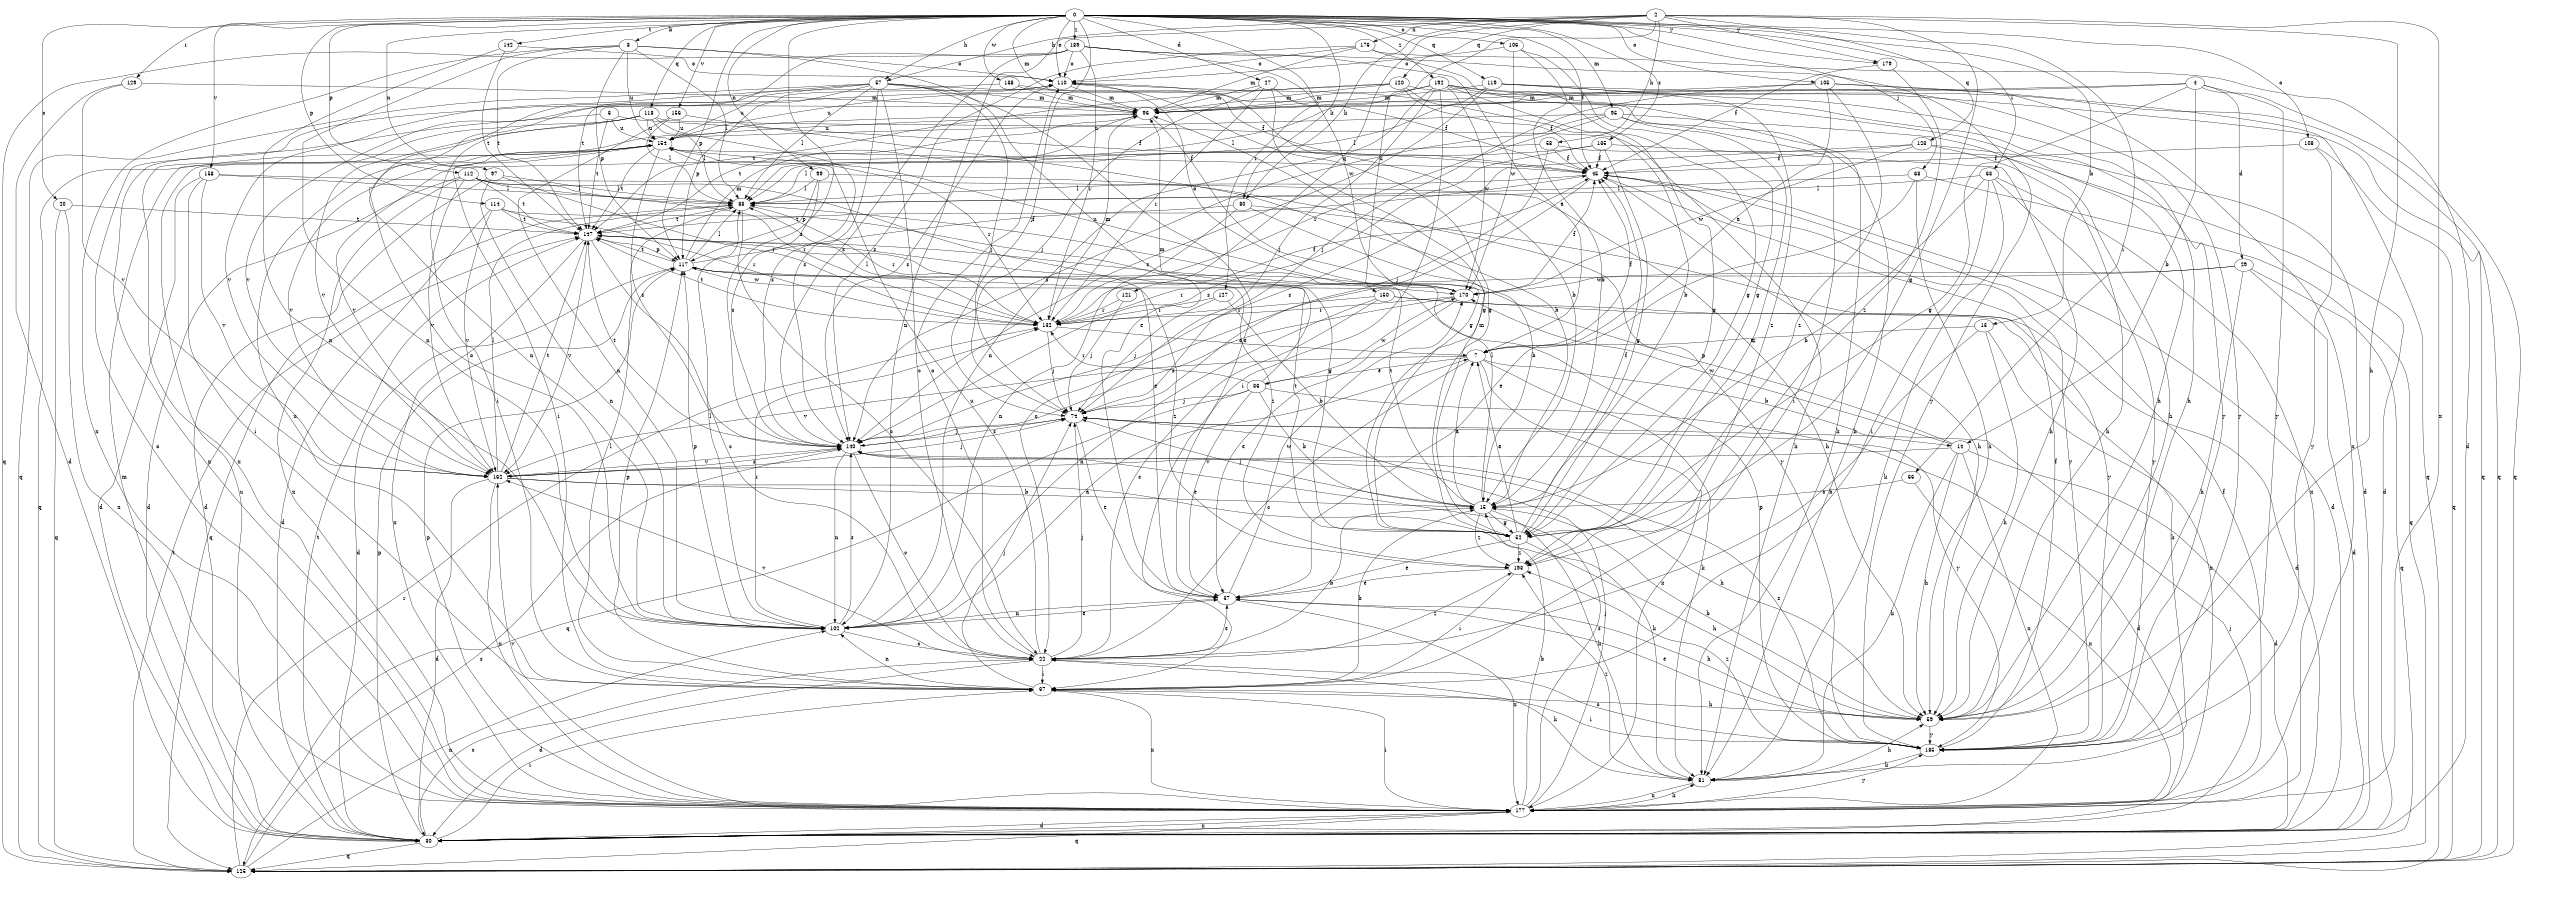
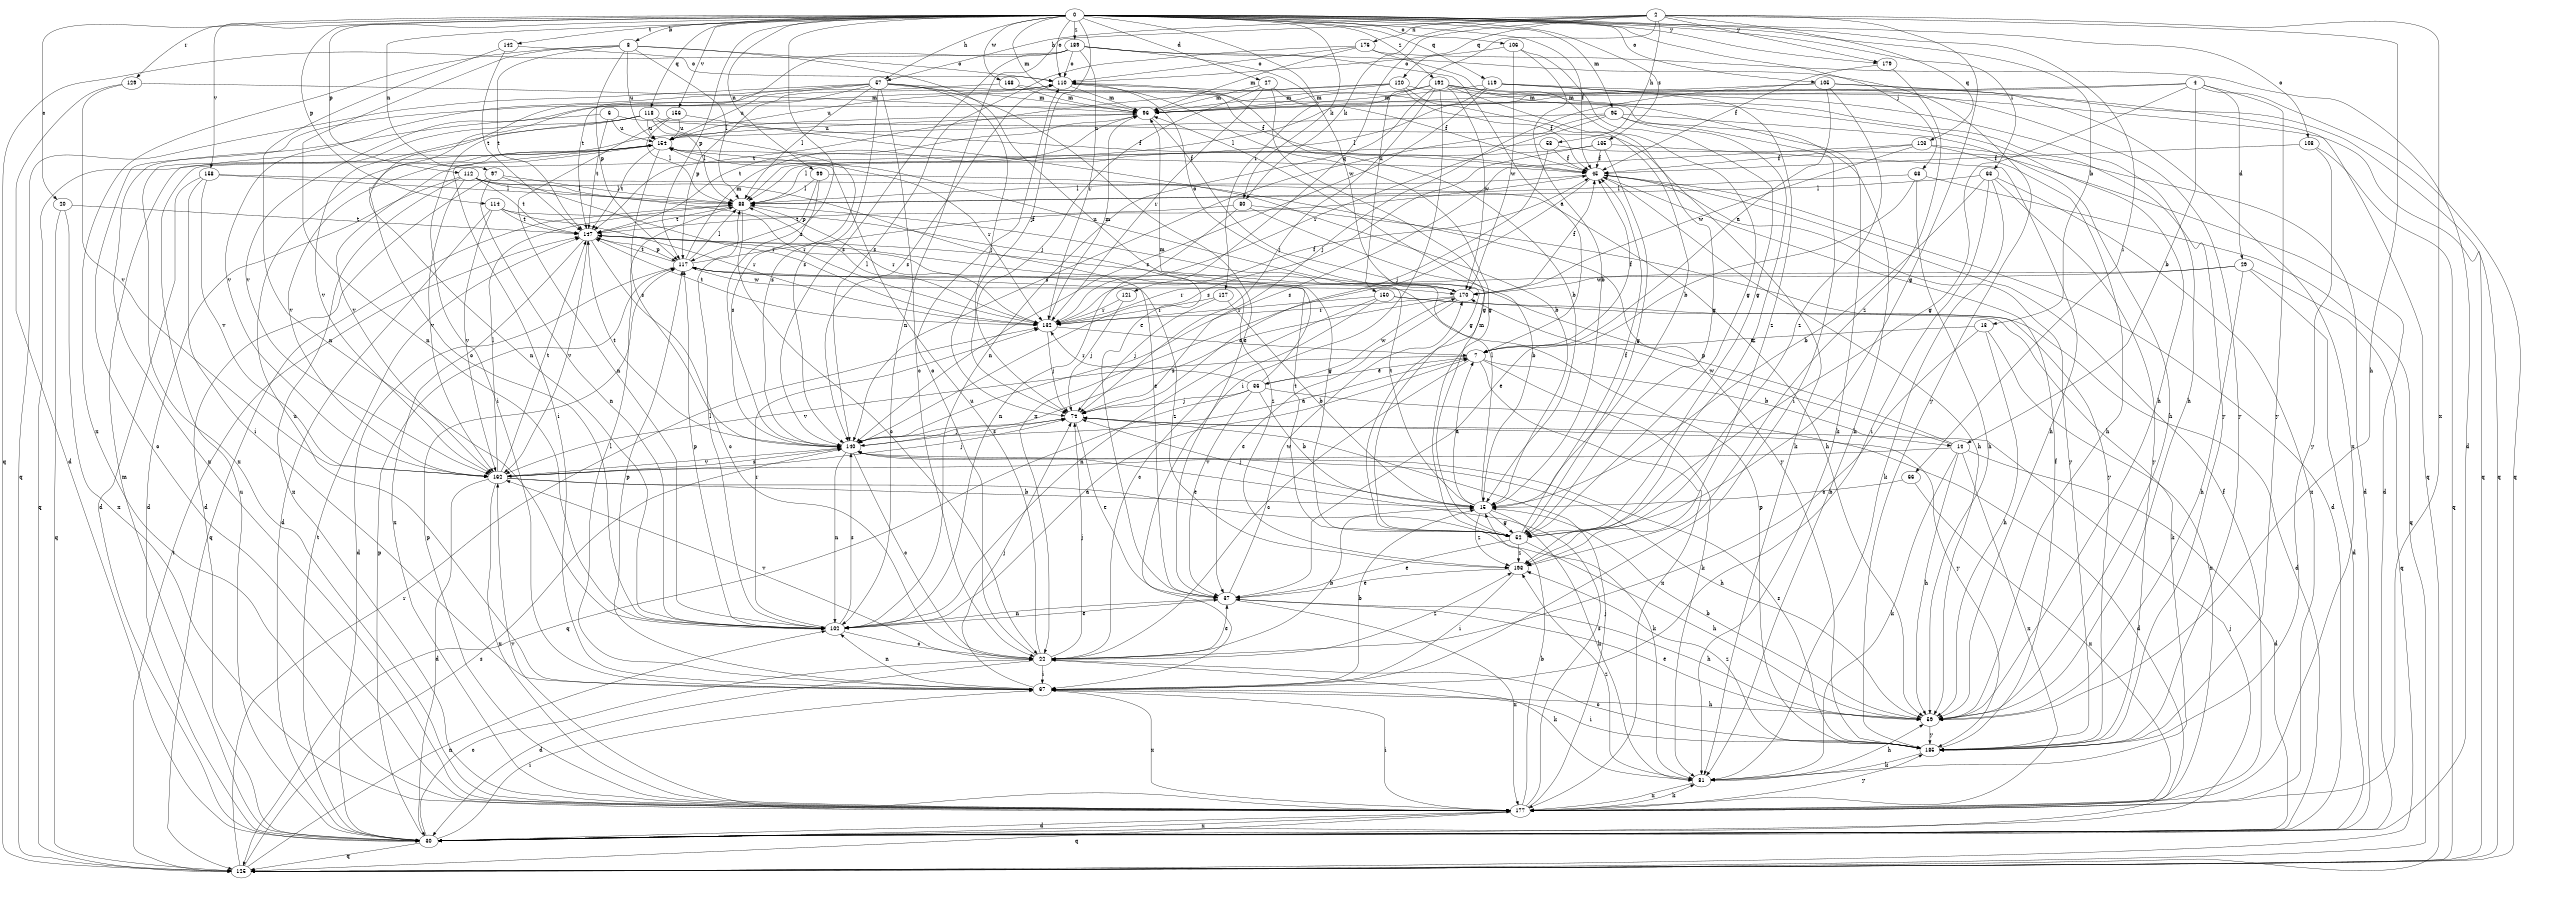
edge "45" -> "22": label "c" -> "x"
edge "52" -> "7": now "140" -> "7"
